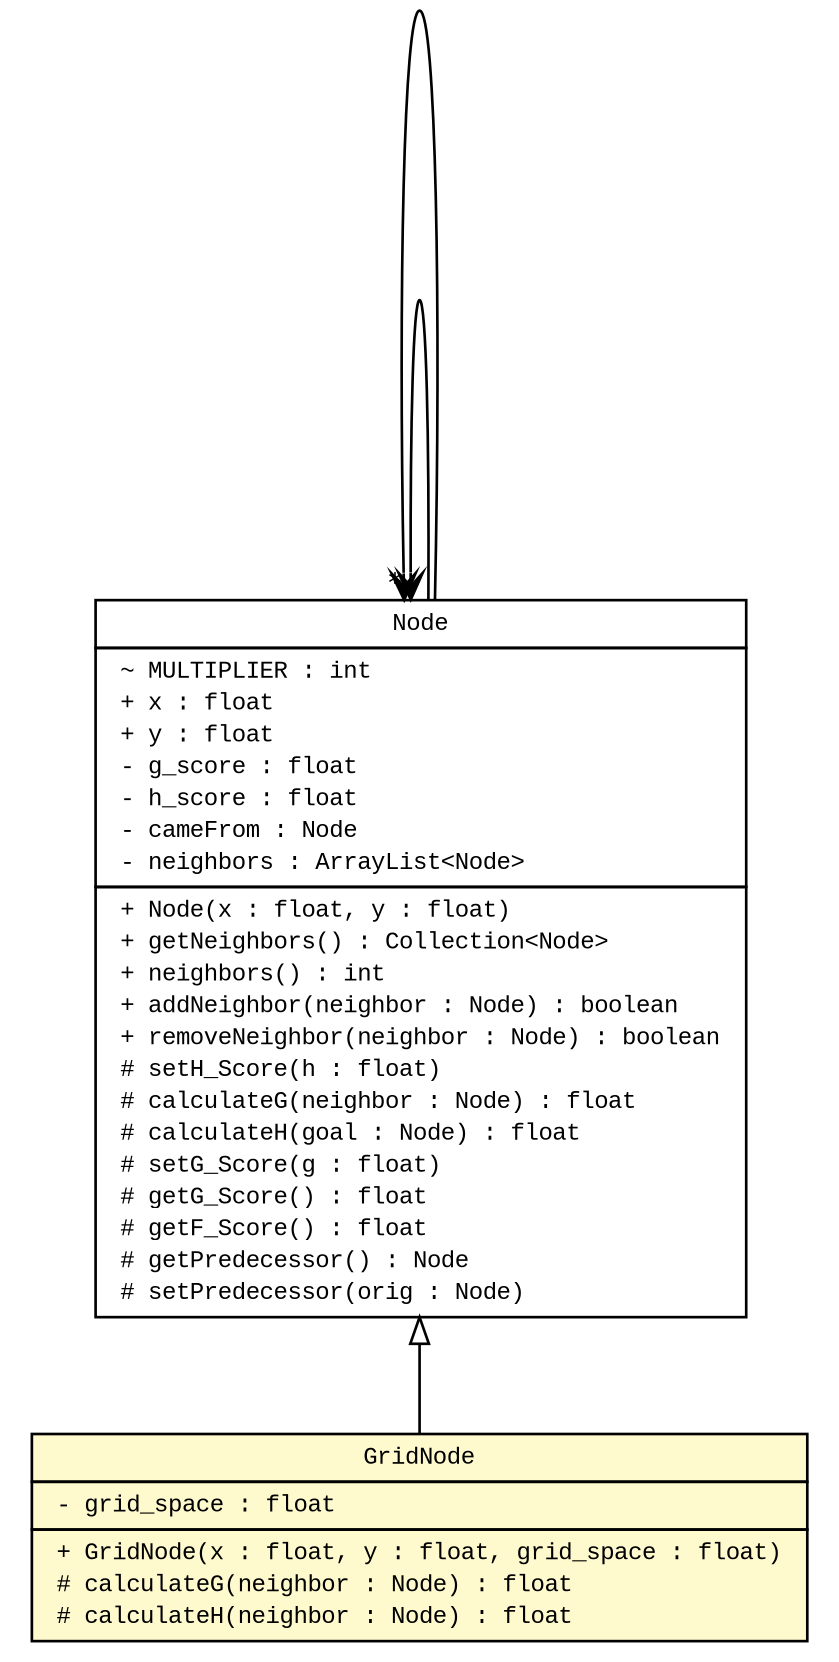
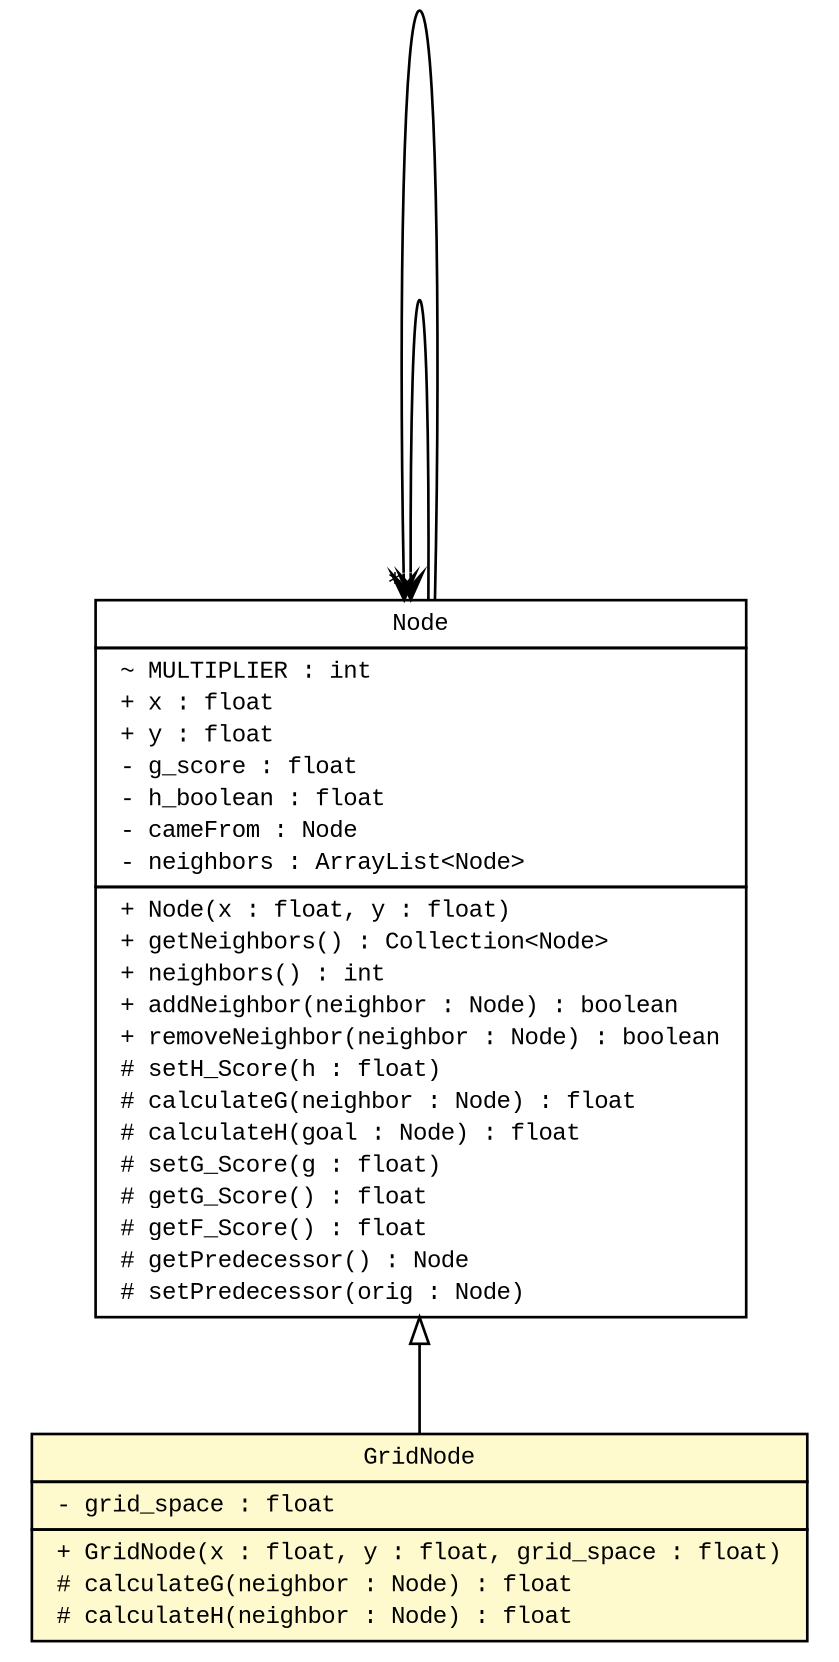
node "Node": text "- h_score : float" -> "- h_boolean : float"
